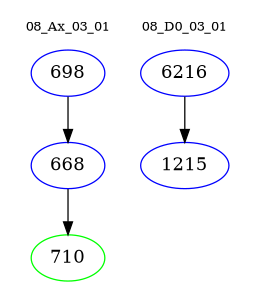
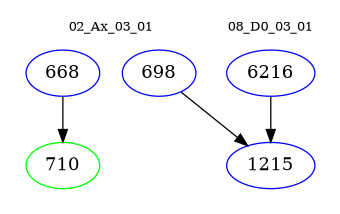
cluster "08_Ax_03_01": label "08_Ax_03_01" -> "02_Ax_03_01"
edge "698" -> "668": now "698" -> "1215"
